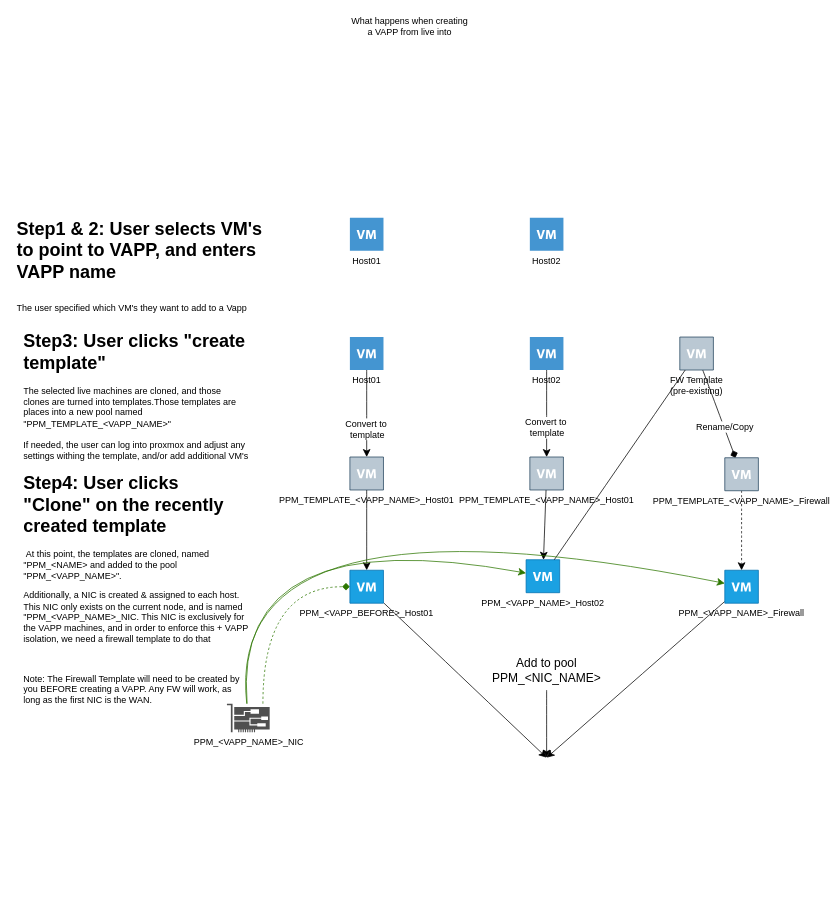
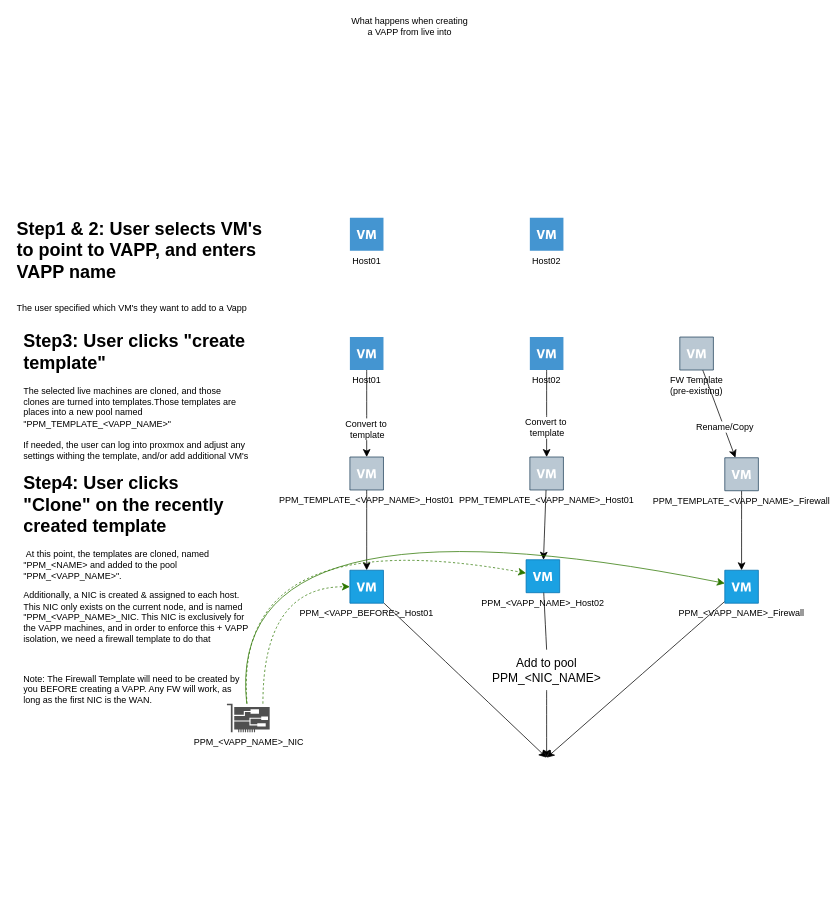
edge "FW Template (pre-existing)" -> "PPM_TEMPLATE_<VAPP_NAME>_Firewall": arrowhead diamond -> classic
edge "FW Template (pre-existing)" -- "PPM_<VAPP_NAME>_Host02": now "Add to pool PPM_<NIC_NAME>" -- "PPM_<VAPP_NAME>_Host02"
edge "PPM_TEMPLATE_<VAPP_NAME>_Firewall" -> "PPM_<VAPP_NAME>_Firewall": style dashed -> solid
edge "PPM_<VAPP_NAME>_NIC" -> "PPM_<VAPP_NAME>_Host02": style solid -> dashed
edge "PPM_<VAPP_NAME>_NIC" -> "PPM_<VAPP_BEFORE>_Host01": arrowhead diamond -> classic
